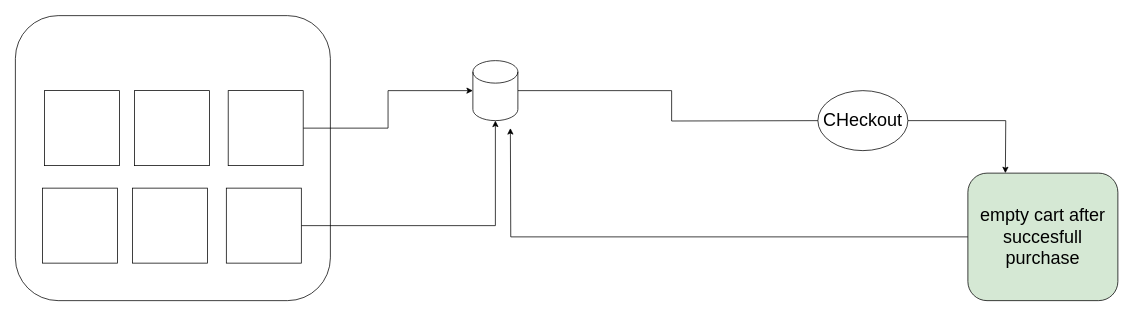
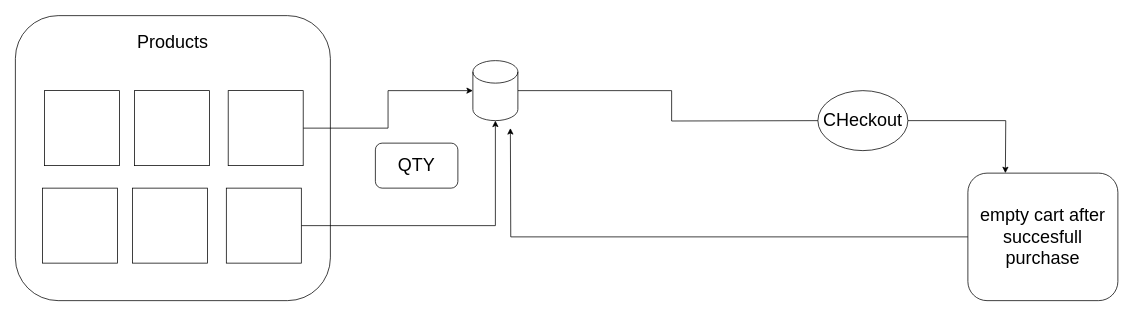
node "Products": added
node "QTY": added
node "empty cart after succesfull purchase": fillcolor #d5e8d4 -> #ffffff
